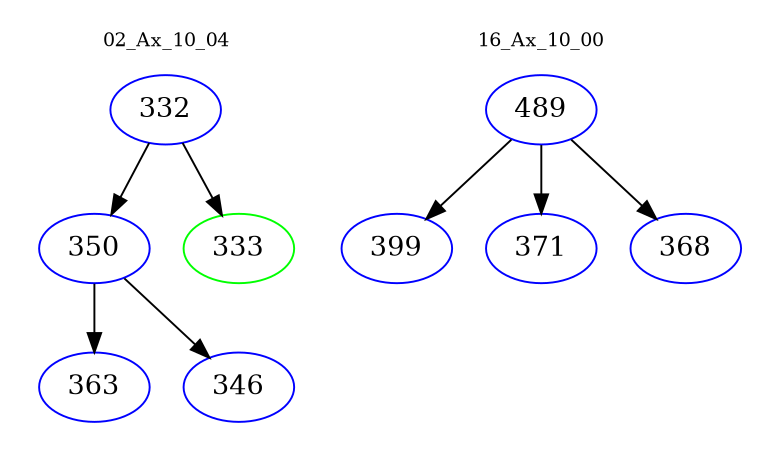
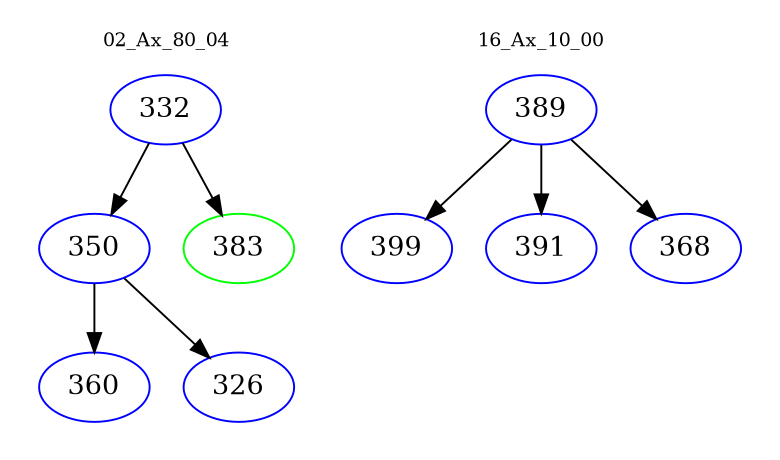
cluster "02_Ax_10_04": label "02_Ax_10_04" -> "02_Ax_80_04"
node "489": label "489" -> "389"
node "333": label "333" -> "383"
node "371": label "371" -> "391"
node "363": label "363" -> "360"
node "346": label "346" -> "326"
